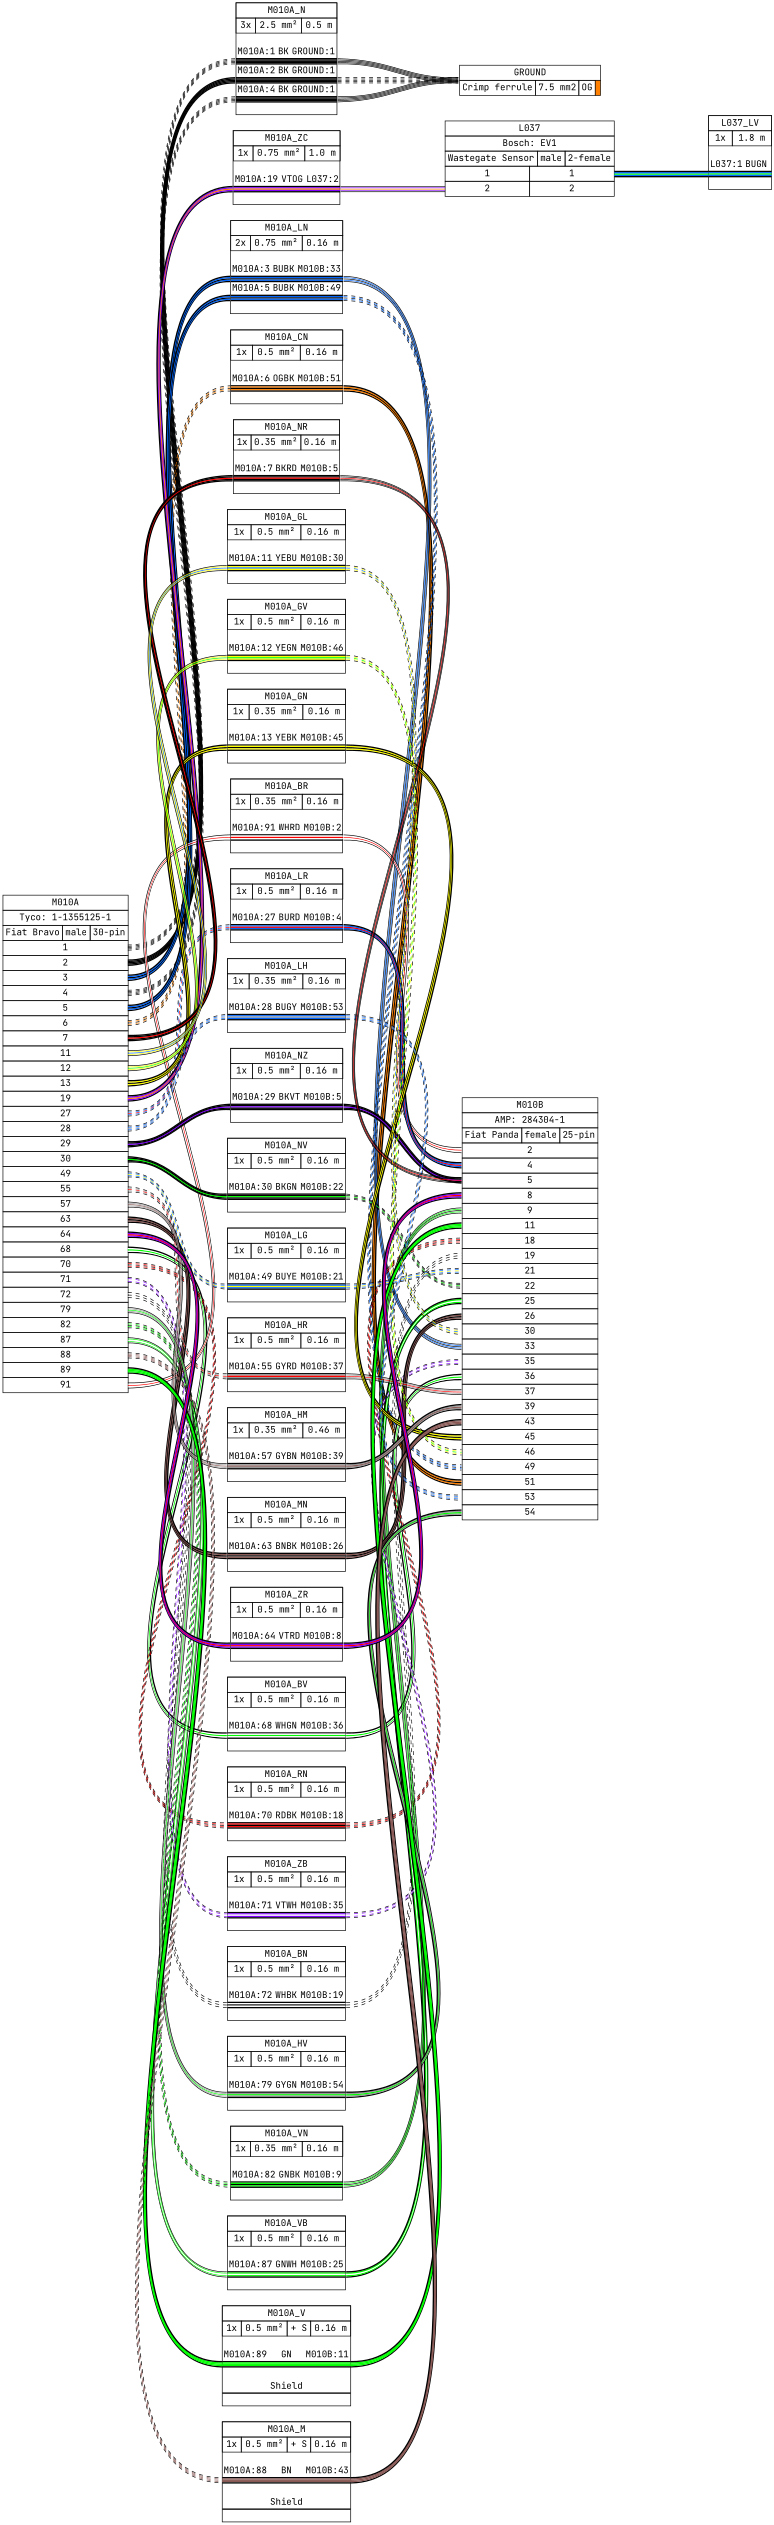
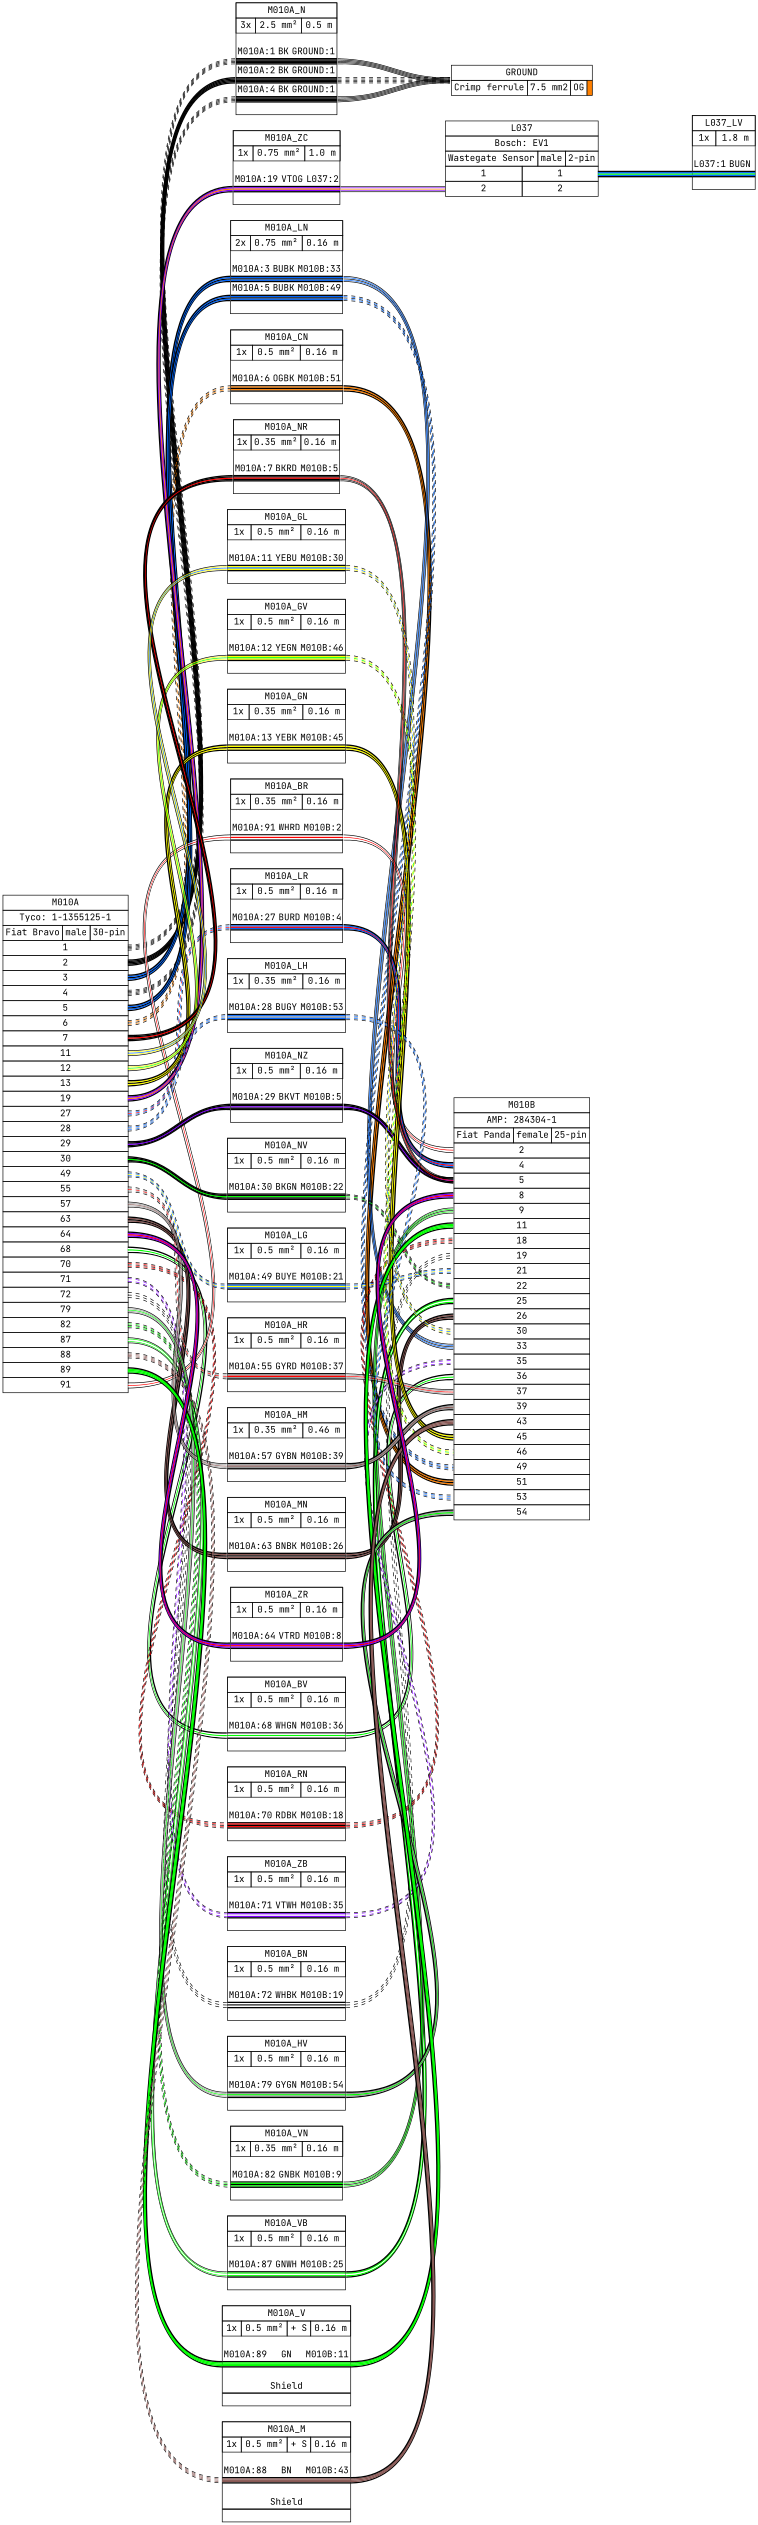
node "L037": text "2-female" -> "2-pin"
